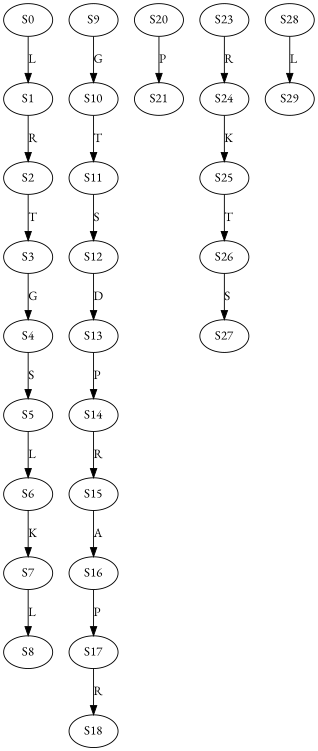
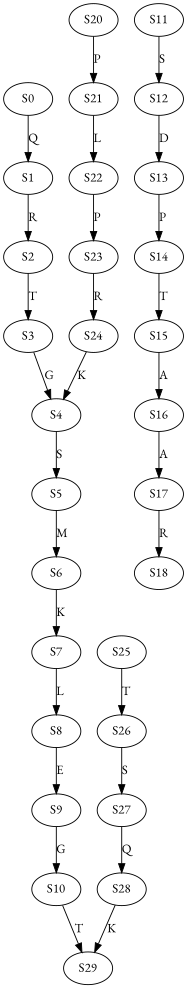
edge "S0" -> "S1": label "L" -> "Q"
edge "S28" -> "S29": label "L" -> "K"
edge "S10" -> "S11": now "S10" -> "S29"
edge "S24" -> "S25": now "S24" -> "S4"
node "S22": added
edge "S5" -> "S6": label "L" -> "M"
edge "S14" -> "S15": label "R" -> "T"
edge "S16" -> "S17": label "P" -> "A"
edge "S8" -> "S9": added, label "E"
edge "S27" -> "S28": added, label "Q"
